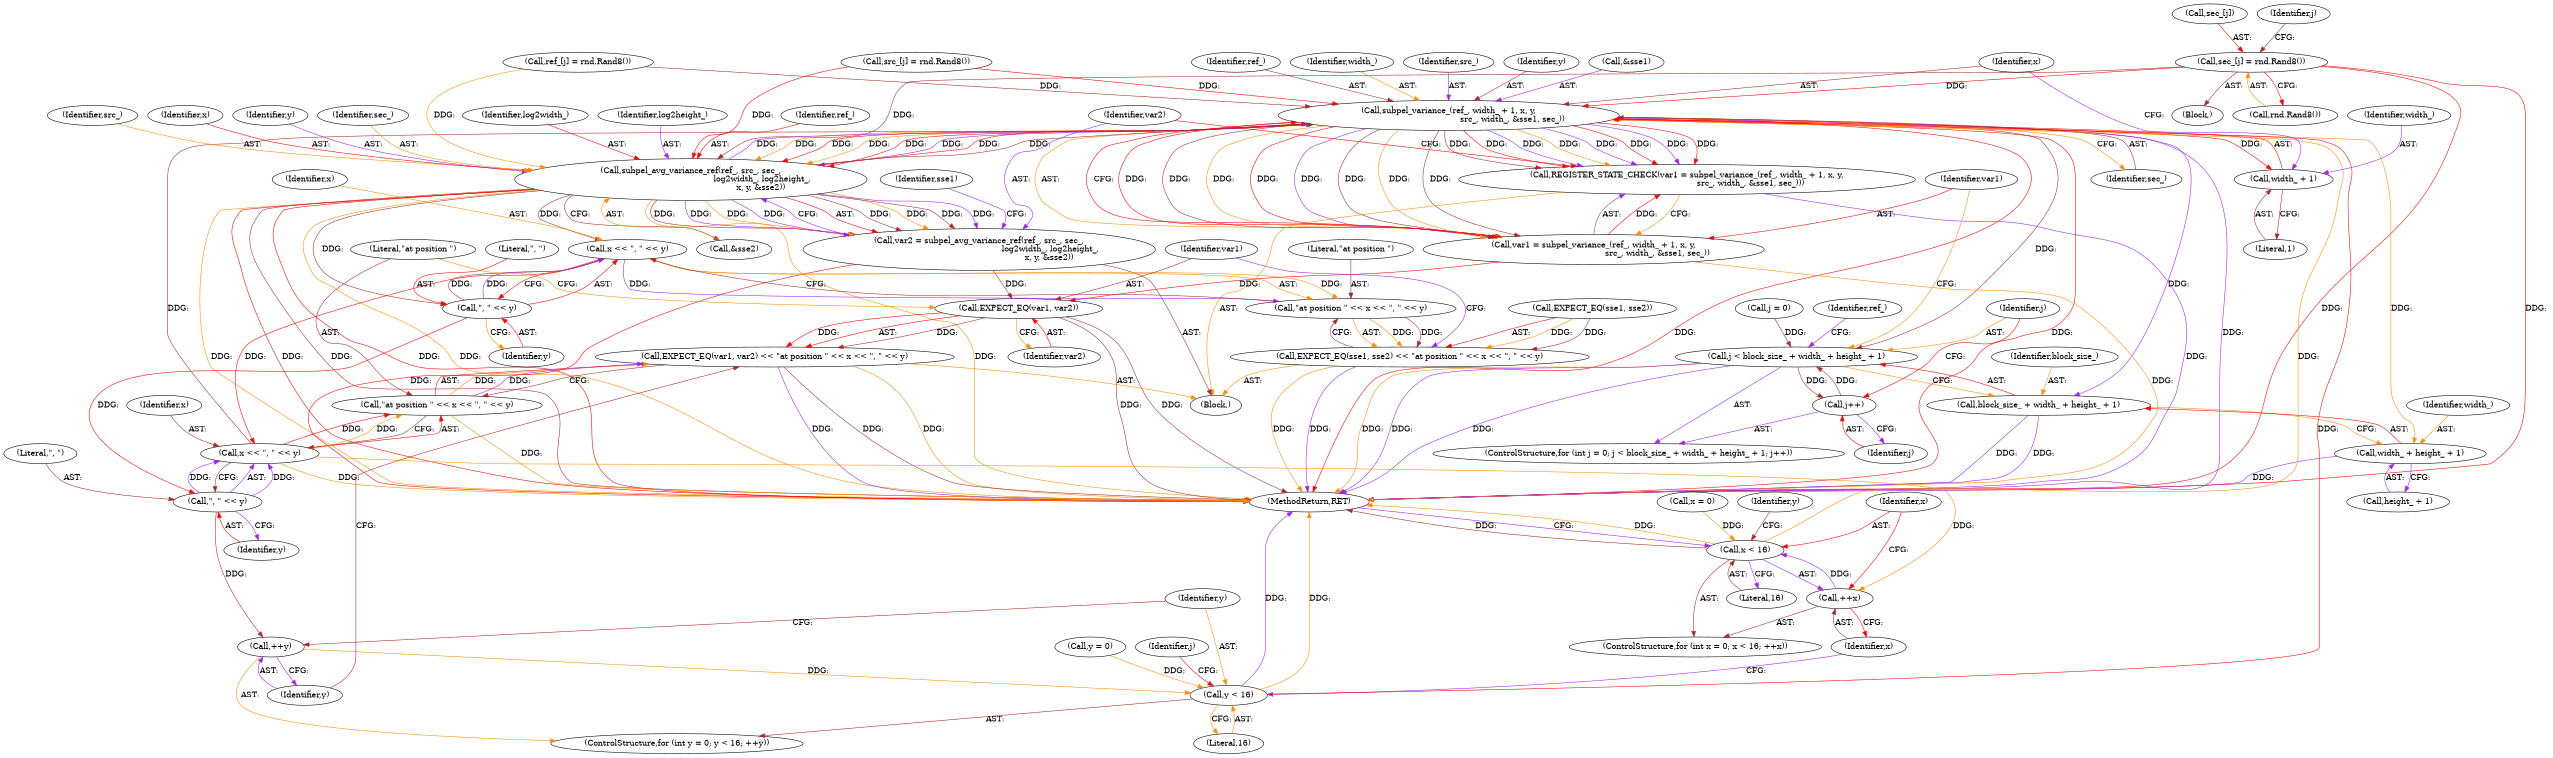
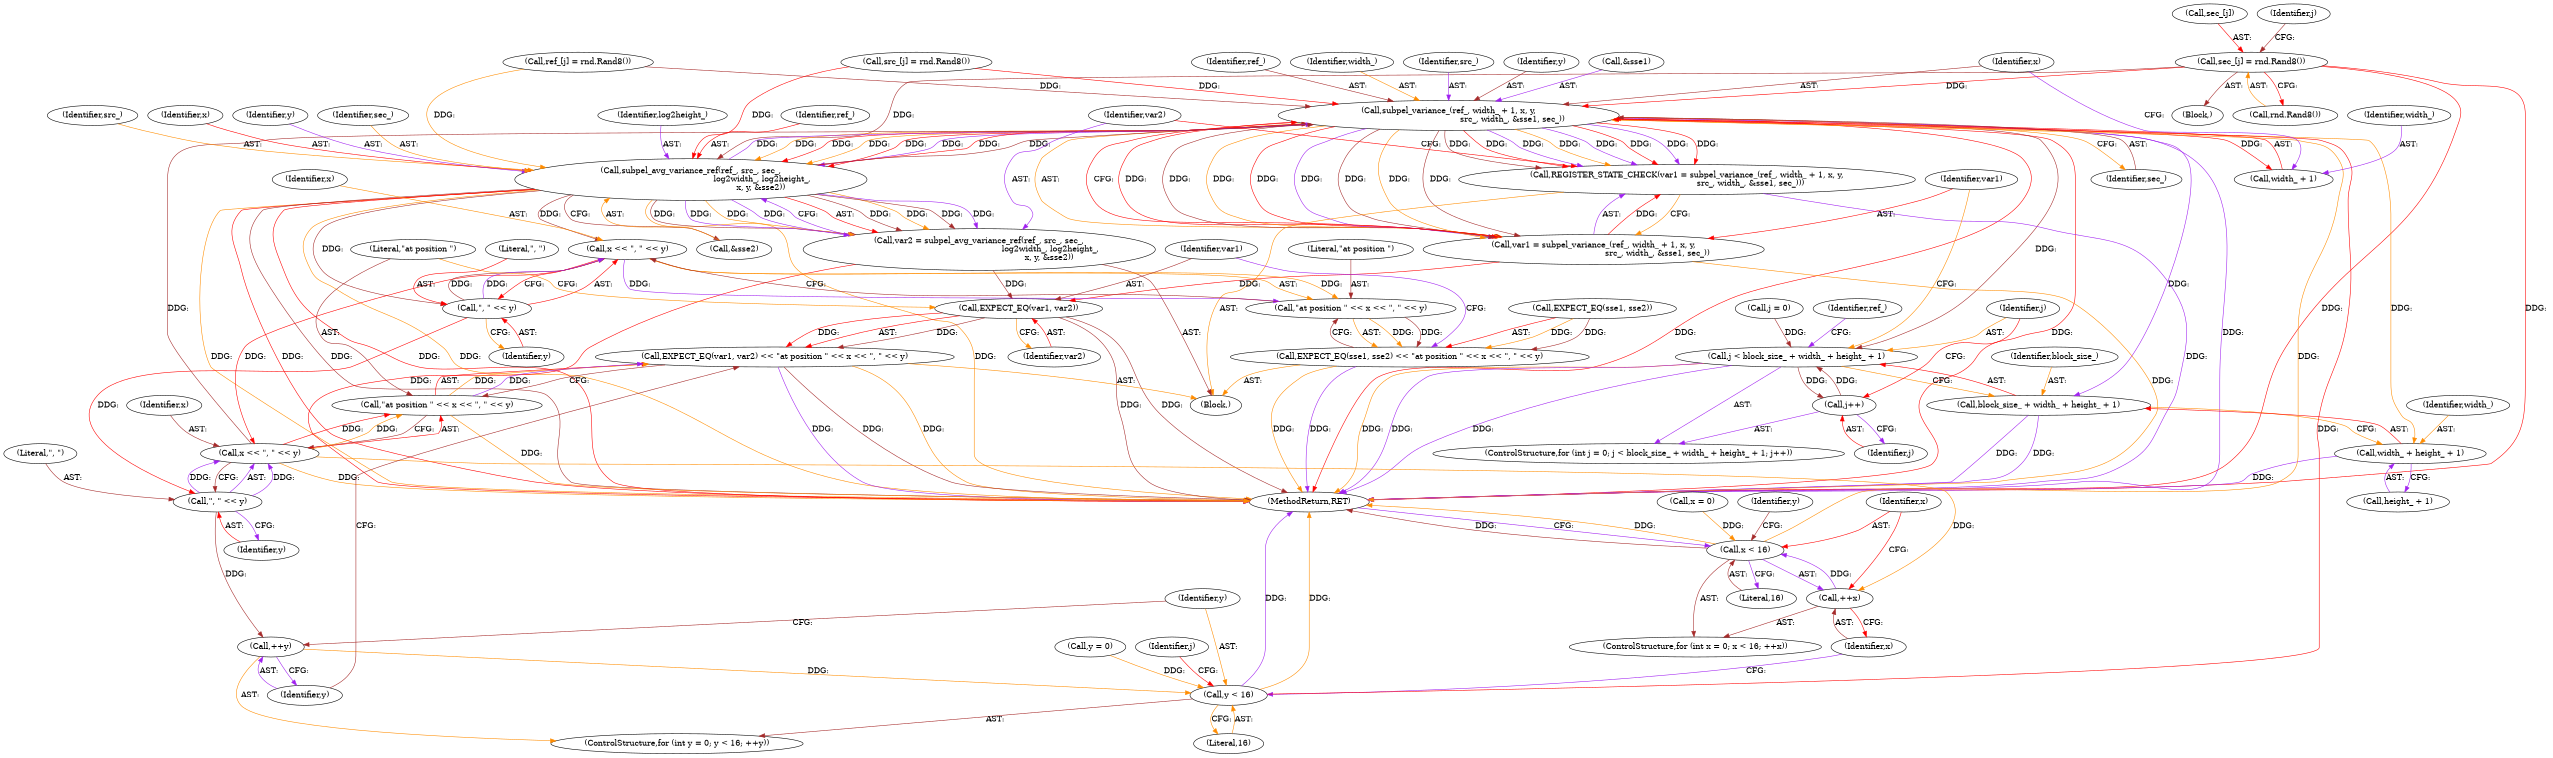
node "(Identifier,log2width_)": removed
node "(Identifier,sse1)": removed
node "(Literal,1)": removed
